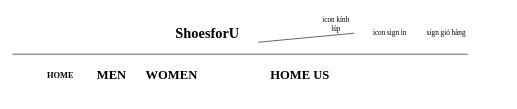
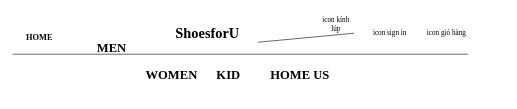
node "sign giỏ hàng": label "sign giỏ hàng" -> "icon giỏ hàng"
node "HOME": moved (60, 75) -> (39, 36)
node "MEN": moved (111, 75) -> (111, 48)
node "KID": added
